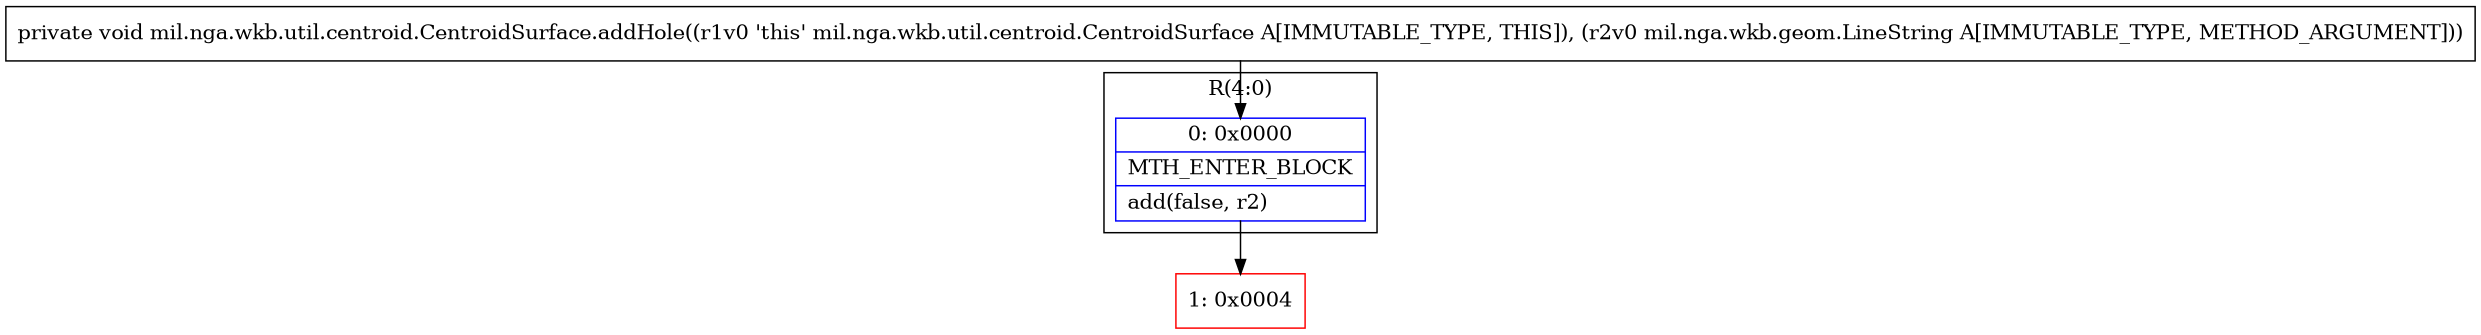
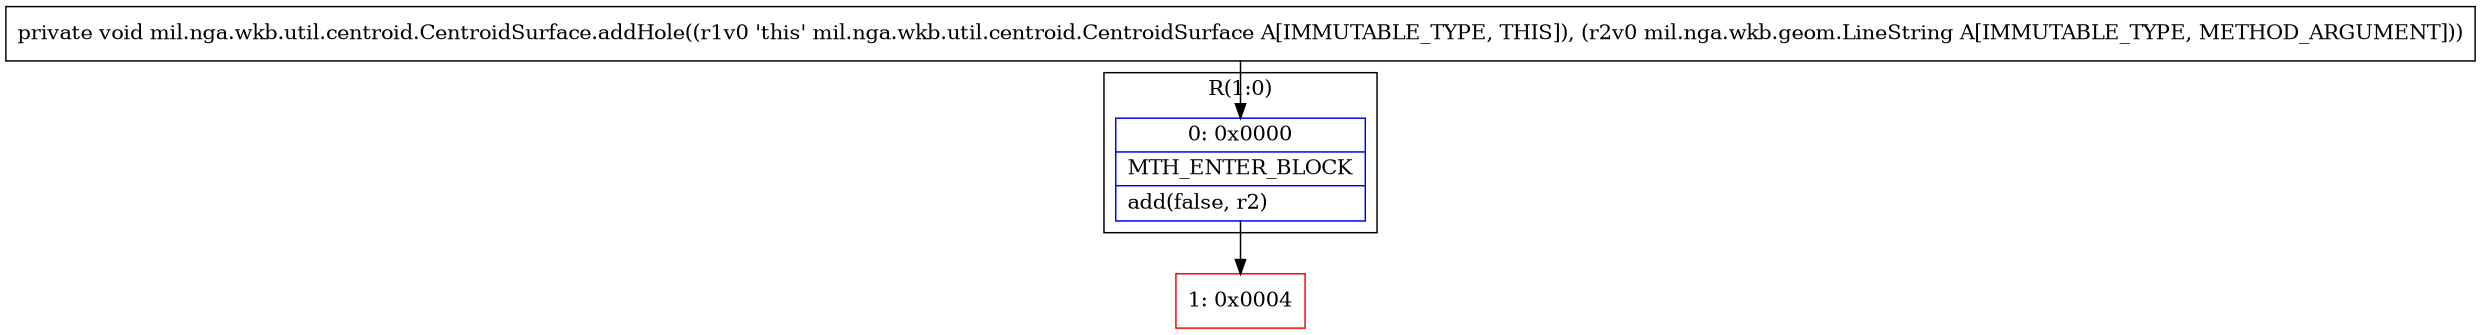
cluster "R(4:0)": label "R(4:0)" -> "R(1:0)"
